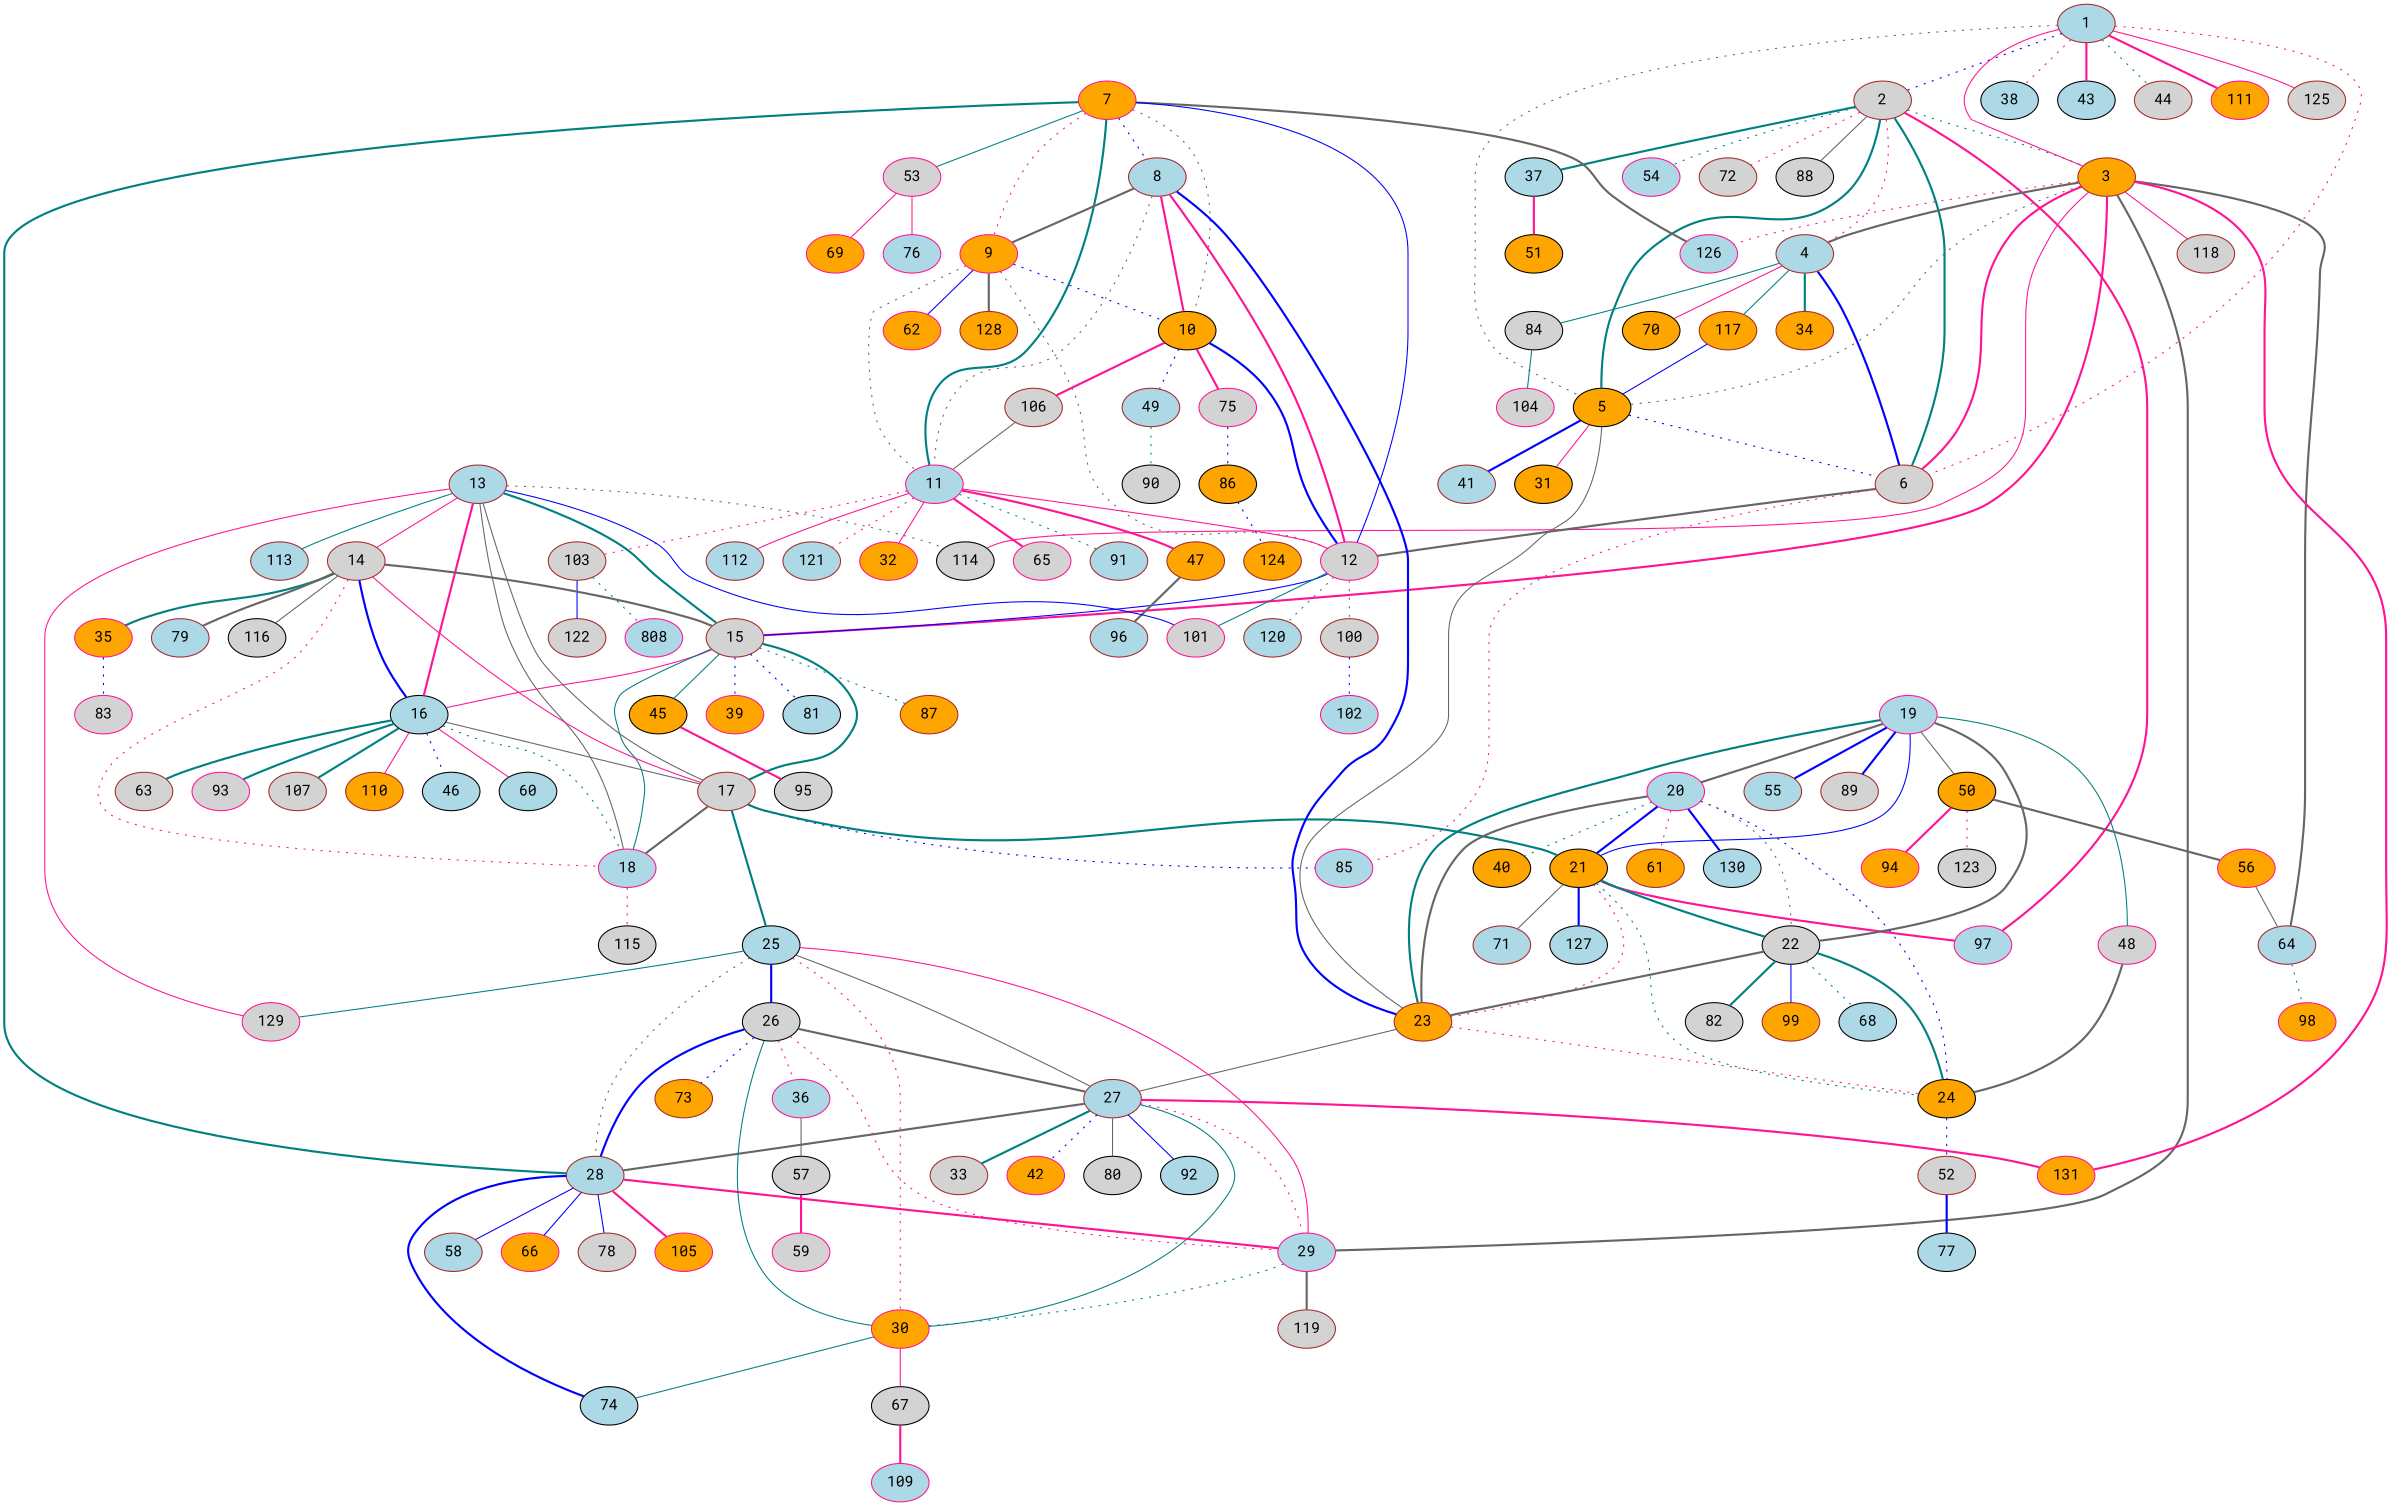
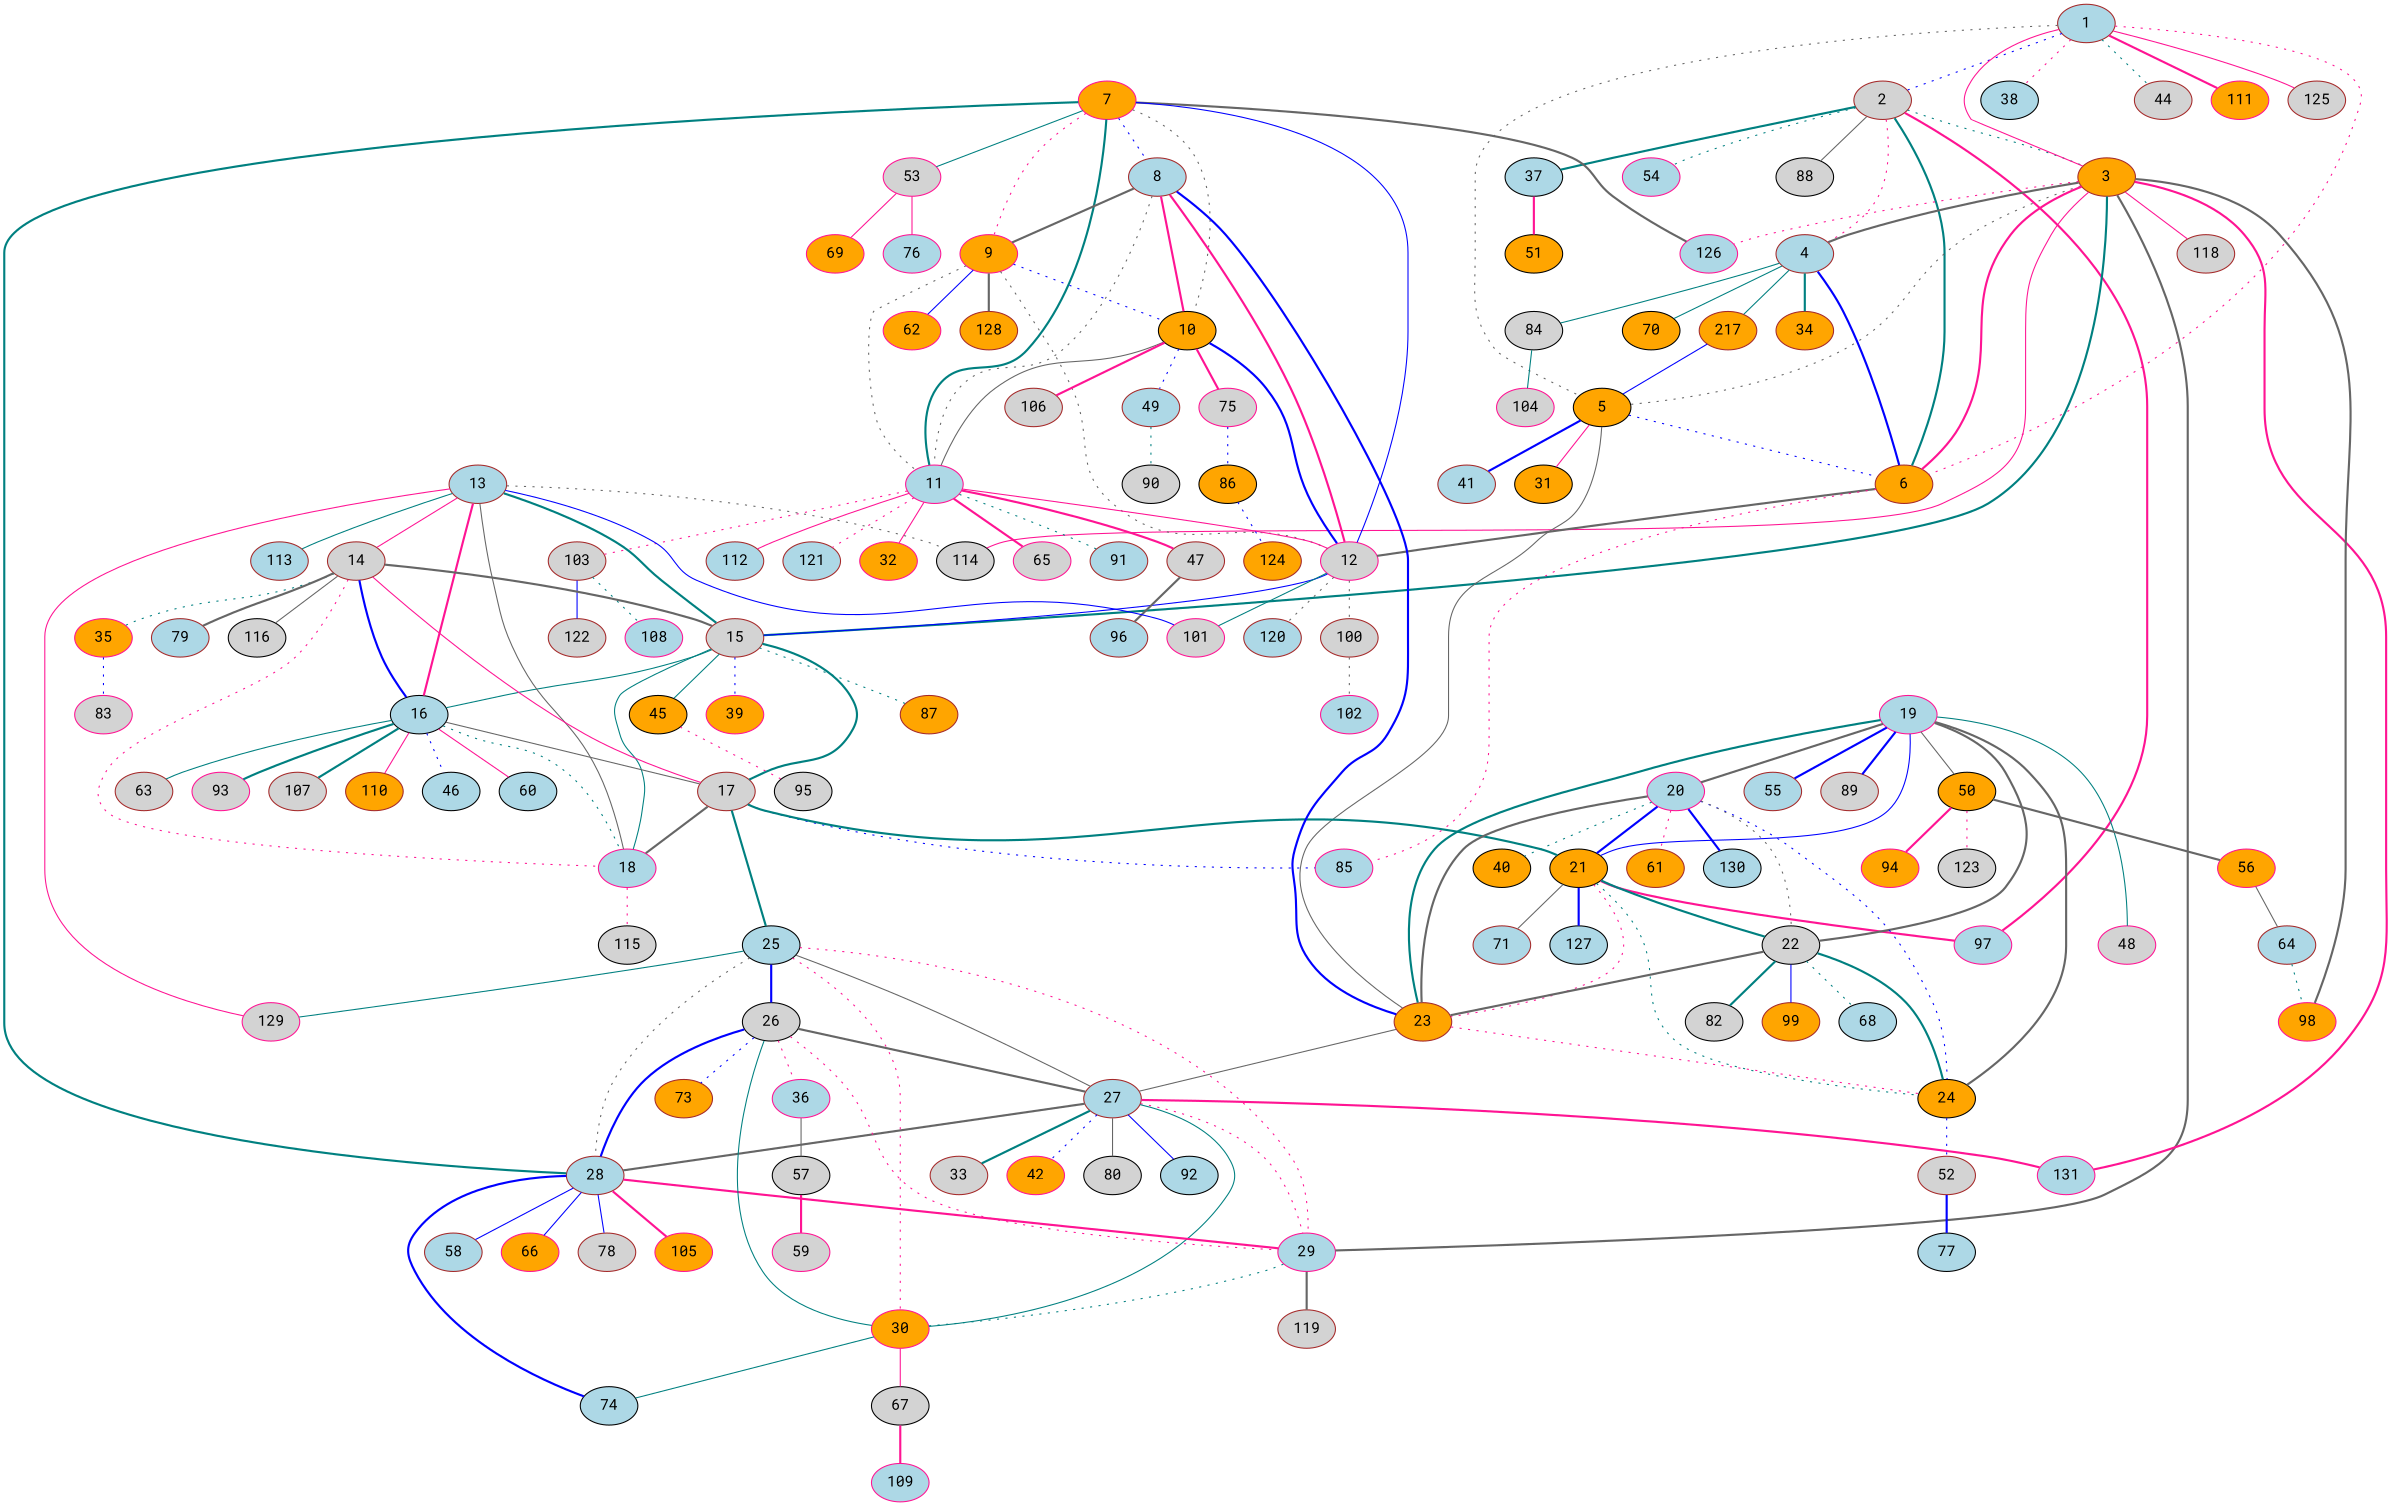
node "43": removed
node "72": removed
edge "2" -- "5": removed
edge "4" -- "70": color deeppink -> teal
node "117": label "117" -> "217"
edge "106" -- "11": now "10" -- "11"
edge "3" -- "64": now "3" -- "98"
node "6": fillcolor lightgrey -> orange
node "47": fillcolor orange -> lightgrey
edge "3" -- "15": color deeppink -> teal
edge "14" -- "35": style bold -> dotted
node "808": label "808" -> "108"
edge "13" -- "17": removed
edge "100" -- "102": color blue -> gray40
edge "15" -- "16": color deeppink -> teal
node "81": removed
edge "16" -- "63": style bold -> solid
edge "45" -- "95": style bold -> dotted
edge "25" -- "29": style solid -> dotted
edge "48" -- "24": now "19" -- "24"
node "131": fillcolor orange -> lightblue
